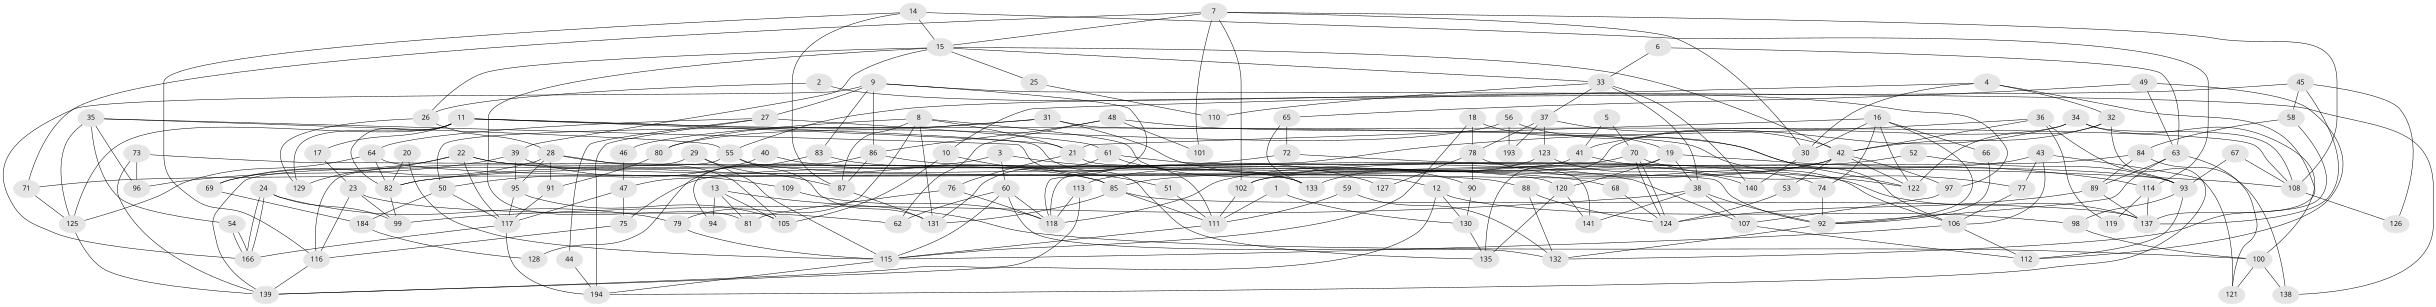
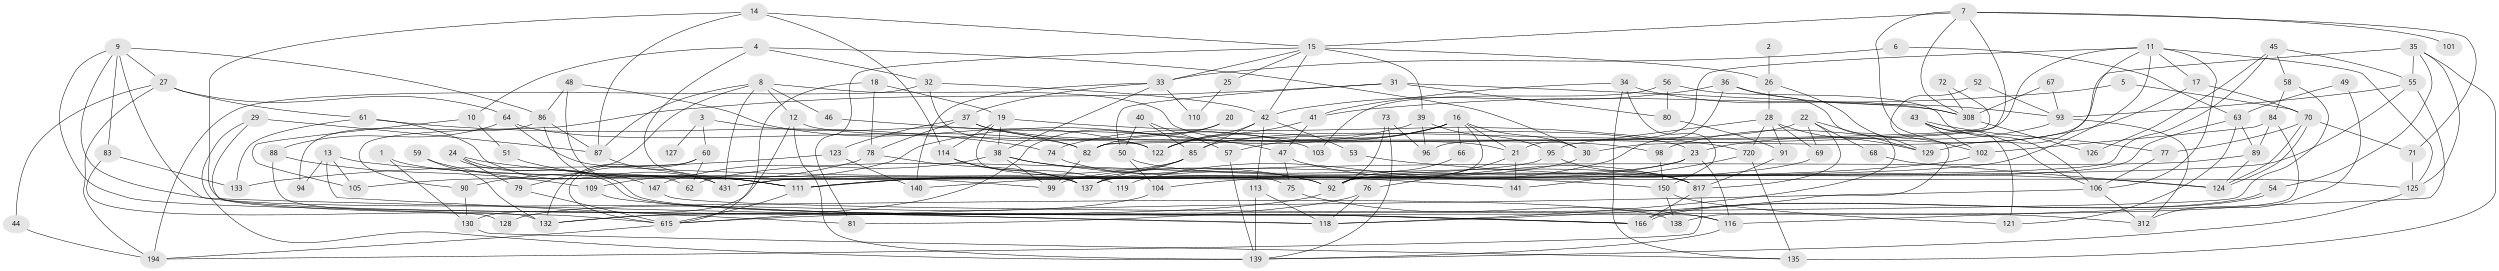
edge "17" -- "70": added
node "65": removed
edge "37" -- "42": now "37" -- "23"
edge "48" -- "101": removed
node "57": added
node "193": label "193" -> "103"
edge "28" -- "105": now "28" -- "129"
edge "78" -- "127": removed
node "120": label "120" -> "720"
node "97": removed
node "108": label "108" -> "308"
edge "60" -- "118": removed
edge "88" -- "124": now "88" -- "109"
node "184": label "184" -> "104"
node "117": label "117" -> "817"
node "131": label "131" -> "431"
node "107": label "107" -> "147"
node "115": label "115" -> "615"
node "112": label "112" -> "312"
node "100": label "100" -> "150"
